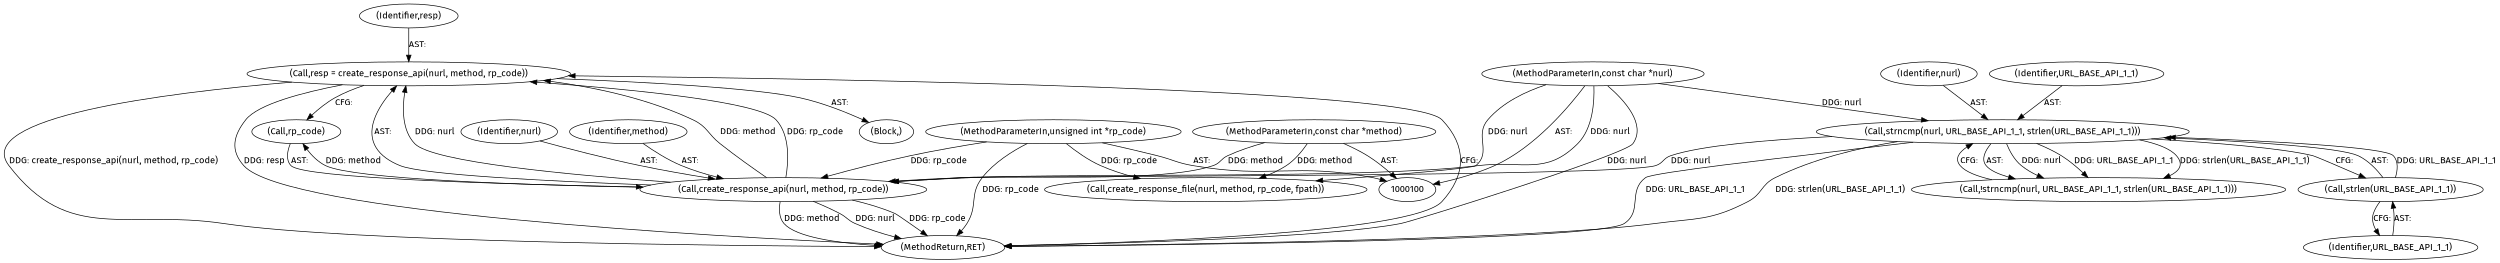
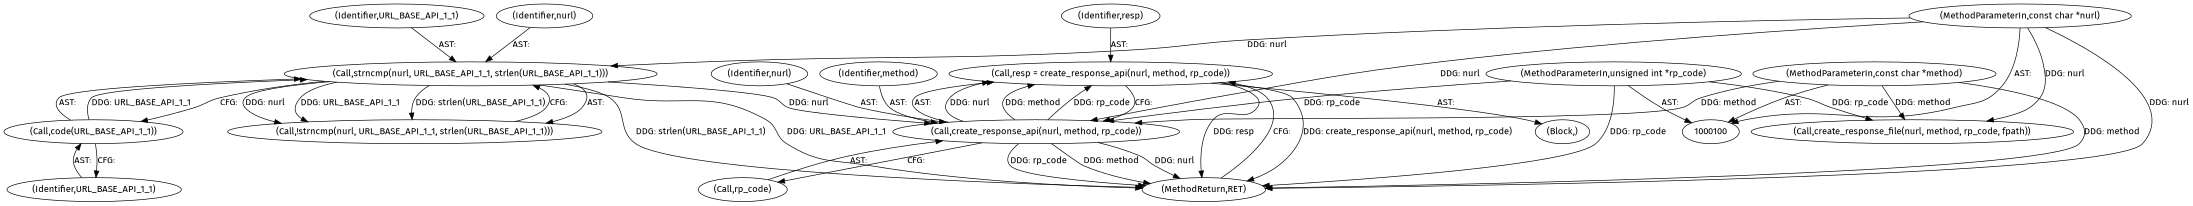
edge "(Call,resp = create_response_api(nurl, method, rp_code))" -> "(Call,rp_code)": now "(Call,resp = create_response_api(nurl, method, rp_code))" -> "(Call,create_response_api(nurl, method, rp_code))"
edge "(Call,create_response_api(nurl, method, rp_code))" -> "(Call,rp_code)": label "DDG: method" -> "CFG: "
edge "(MethodParameterIn,const char *method)" -> "(MethodReturn,RET)": added, label "DDG: method"
node "(Call,strlen(URL_BASE_API_1_1))": label "(Call,strlen(URL_BASE_API_1_1))" -> "(Call,code(URL_BASE_API_1_1))"
